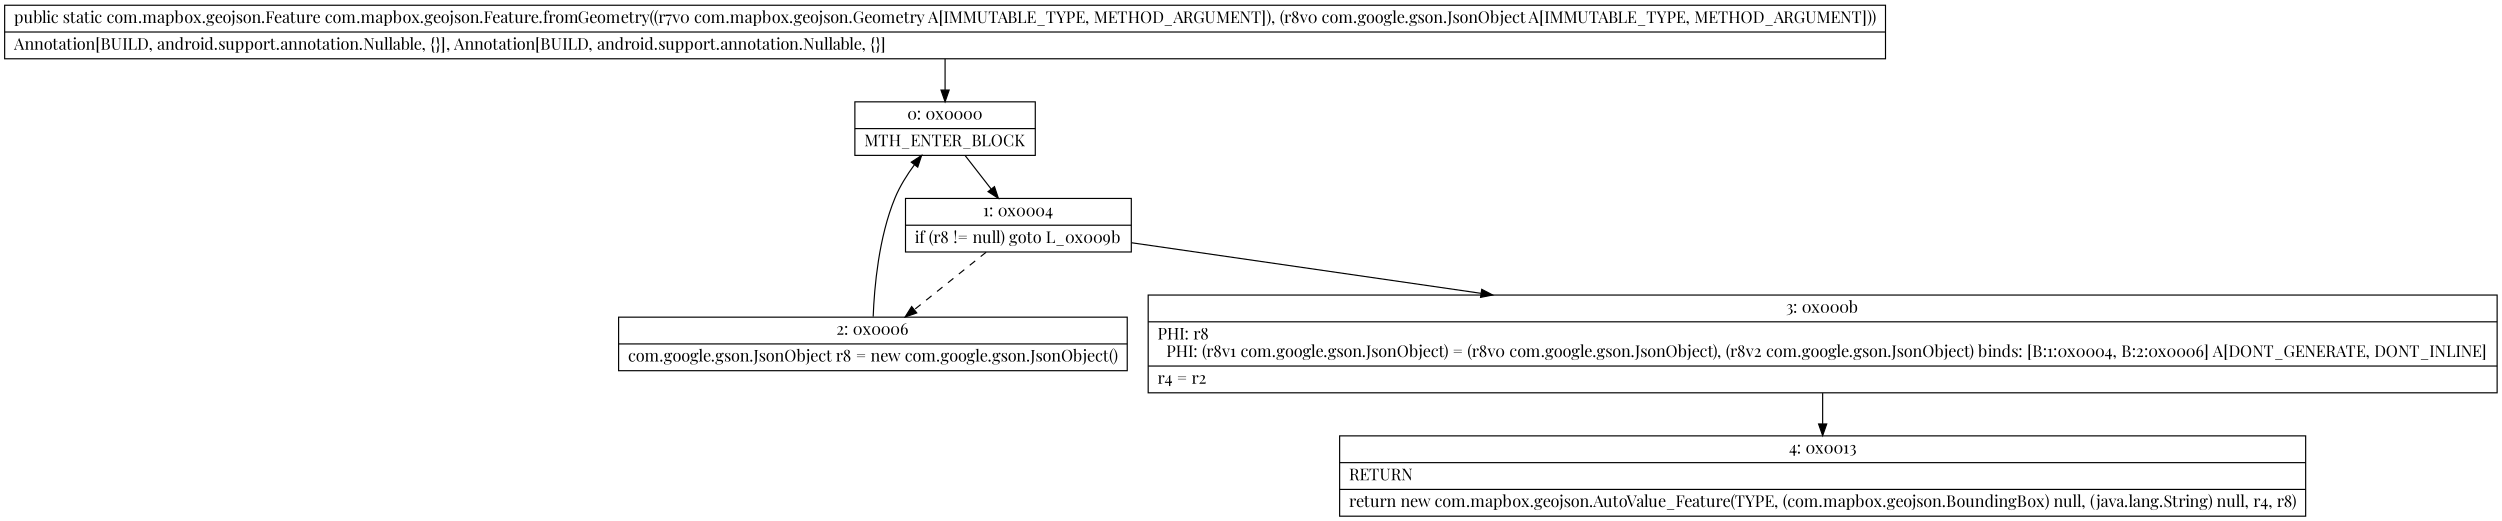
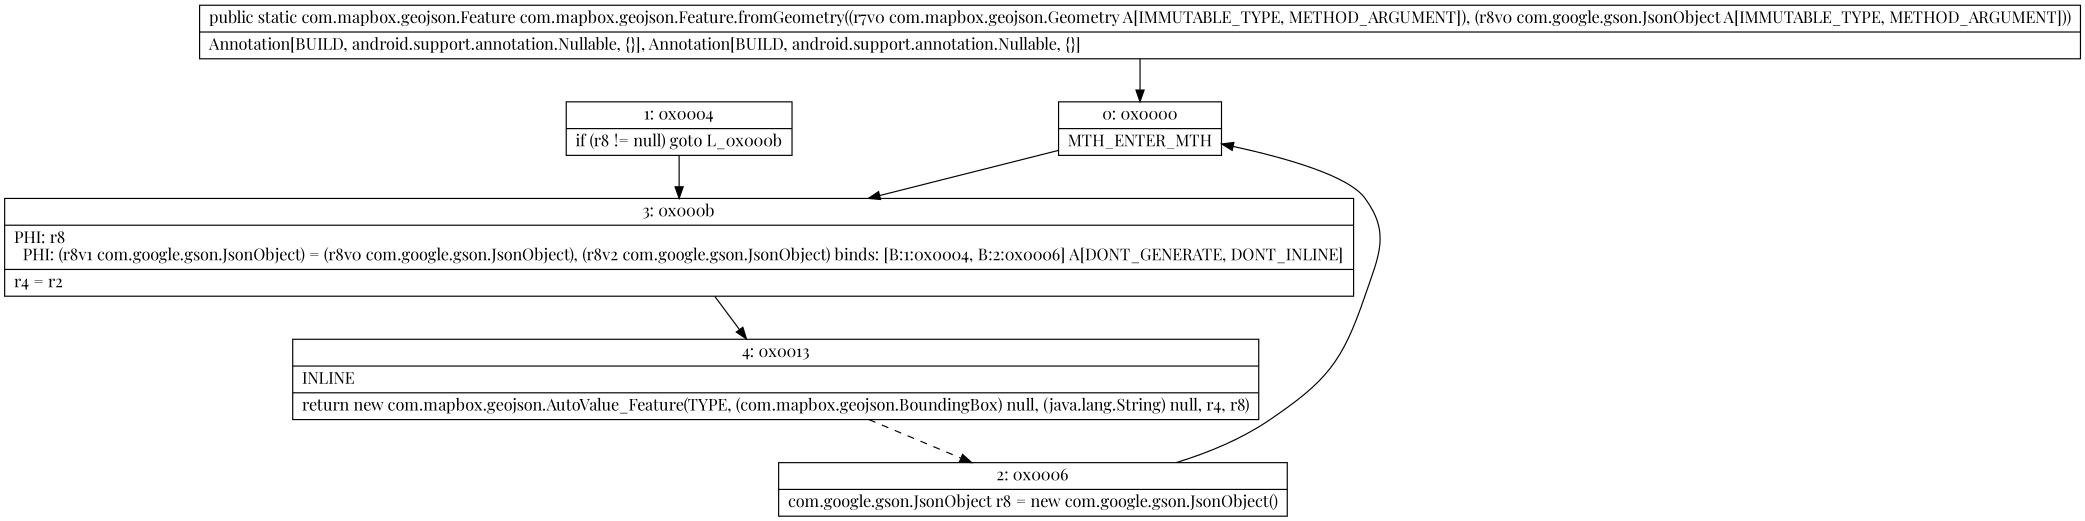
node "0: 0x0000": text "MTH_ENTER_BLOCK" -> "MTH_ENTER_MTH"
edge "0: 0x0000" -> "1: 0x0004": now "0: 0x0000" -> "3: 0x000b"
node "1: 0x0004": text "if (r8 != null) goto L_0x009b" -> "if (r8 != null) goto L_0x000b"
edge "1: 0x0004" -> "2: 0x0006": now "4: 0x0013" -> "2: 0x0006"
node "4: 0x0013": text "RETURN" -> "INLINE"
